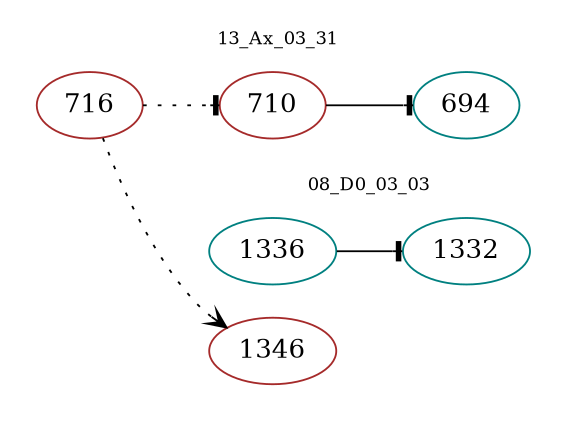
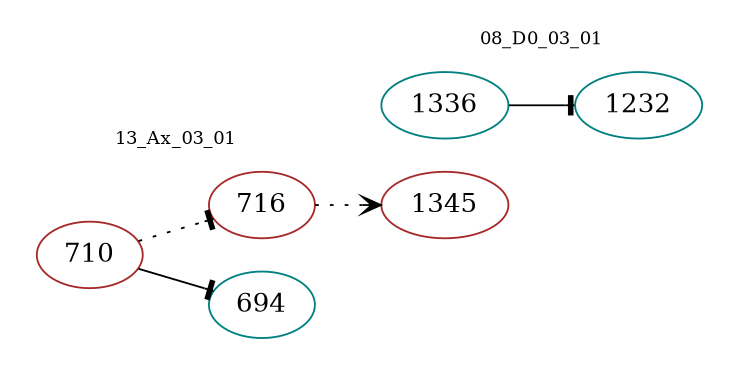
cluster "13_Ax_03_31": label "13_Ax_03_31" -> "13_Ax_03_01"
edge "716" -> "710": reversed
cluster "08_D0_03_03": label "08_D0_03_03" -> "08_D0_03_01"
node "1332": label "1332" -> "1232"
node "1346": label "1346" -> "1345"
